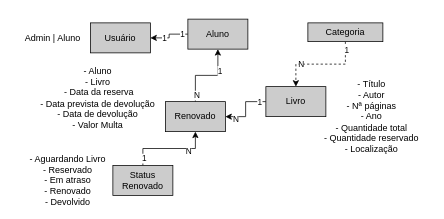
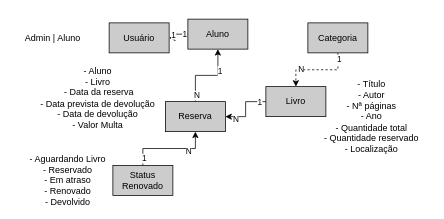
node "Categoria": size 75x19 -> 60x30
node "Usuário": moved (120, 38) -> (139, 38)
node "Renovado": label "Renovado" -> "Reserva"
